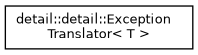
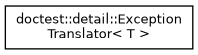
node "detail::detail::Exception Translator< T >": label "detail::detail::Exception Translator< T >" -> "doctest::detail::Exception Translator< T >"
